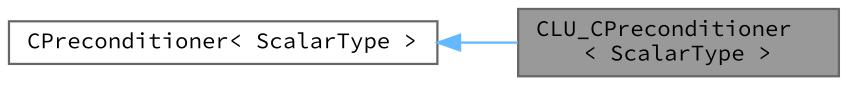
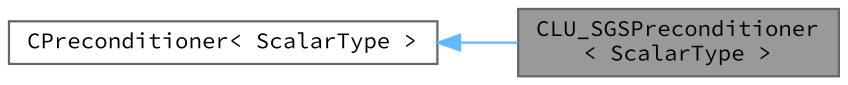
node "CLU_CPreconditioner < ScalarType >": label "CLU_CPreconditioner < ScalarType >" -> "CLU_SGSPreconditioner < ScalarType >"
